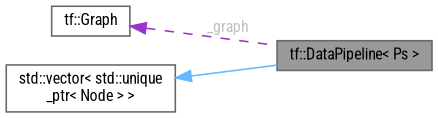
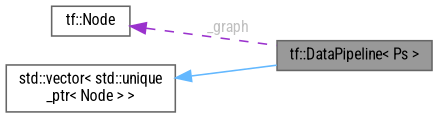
node "tf::Graph": label "tf::Graph" -> "tf::Node"
